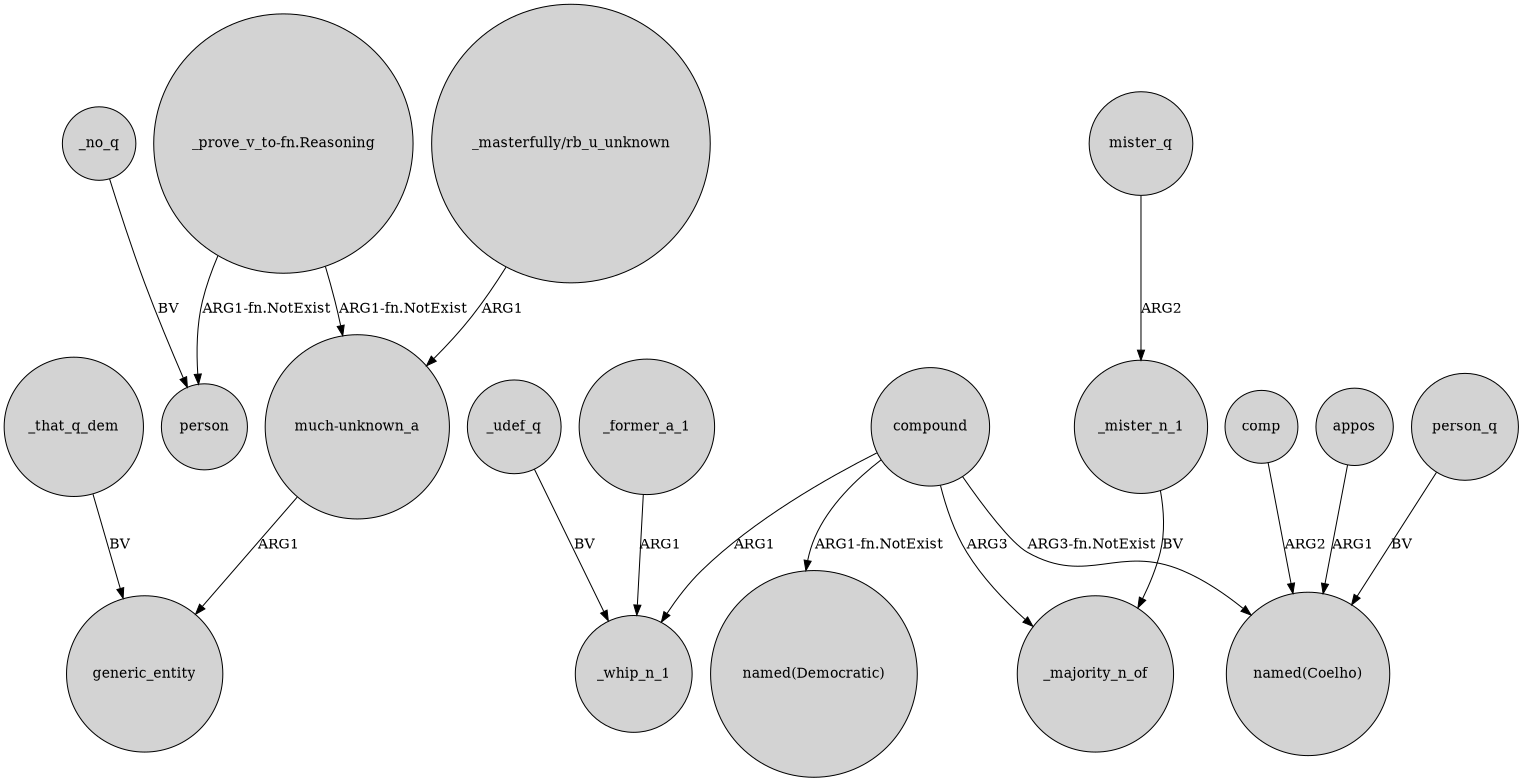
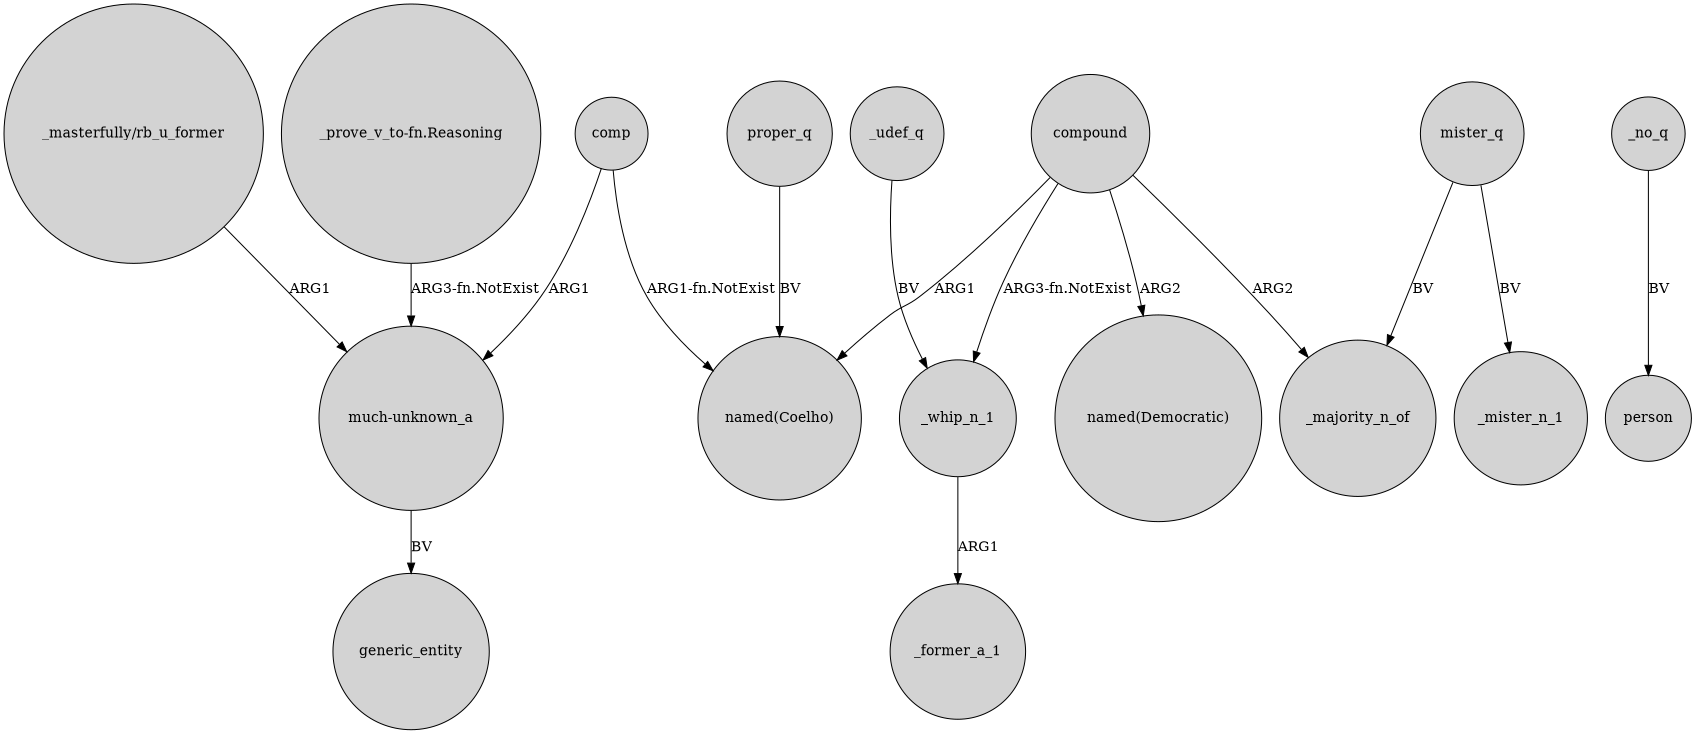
node "_masterfully/rb_u_unknown": label "_masterfully/rb_u_unknown" -> "_masterfully/rb_u_former"
edge "comp" -> "much-unknown_a": added, label "ARG1"
edge "_prove_v_to-fn.Reasoning" -> "much-unknown_a": label "ARG1-fn.NotExist" -> "ARG3-fn.NotExist"
edge "mister_q" -> "_mister_n_1": label "ARG2" -> "BV"
edge "_prove_v_to-fn.Reasoning" -> "person": removed, label "ARG1-fn.NotExist"
node "_that_q_dem": removed
node "appos": removed
node "person_q": label "person_q" -> "proper_q"
edge "much-unknown_a" -> "generic_entity": label "ARG1" -> "BV"
edge "compound" -> "_whip_n_1": label "ARG1" -> "ARG3-fn.NotExist"
edge "compound" -> "named(Democratic)": label "ARG1-fn.NotExist" -> "ARG2"
edge "compound" -> "_majority_n_of": label "ARG3" -> "ARG2"
edge "compound" -> "named(Coelho)": label "ARG3-fn.NotExist" -> "ARG1"
edge "comp" -> "named(Coelho)": label "ARG2" -> "ARG1-fn.NotExist"
edge "_mister_n_1" -> "_majority_n_of": now "mister_q" -> "_majority_n_of"
edge "_former_a_1" -> "_whip_n_1": reversed
